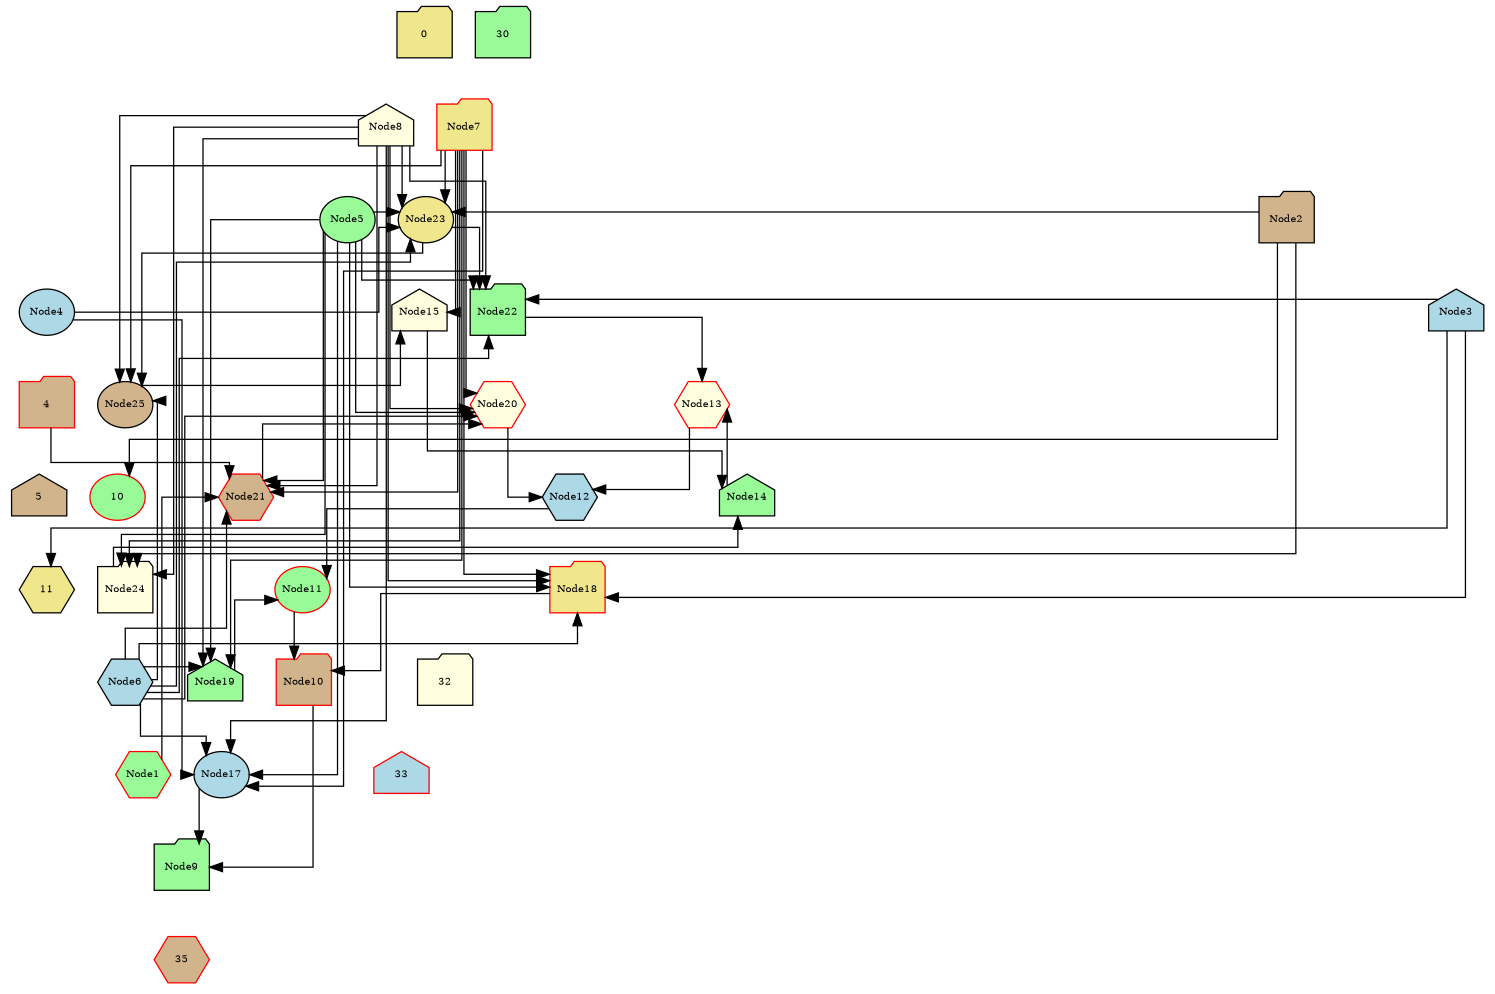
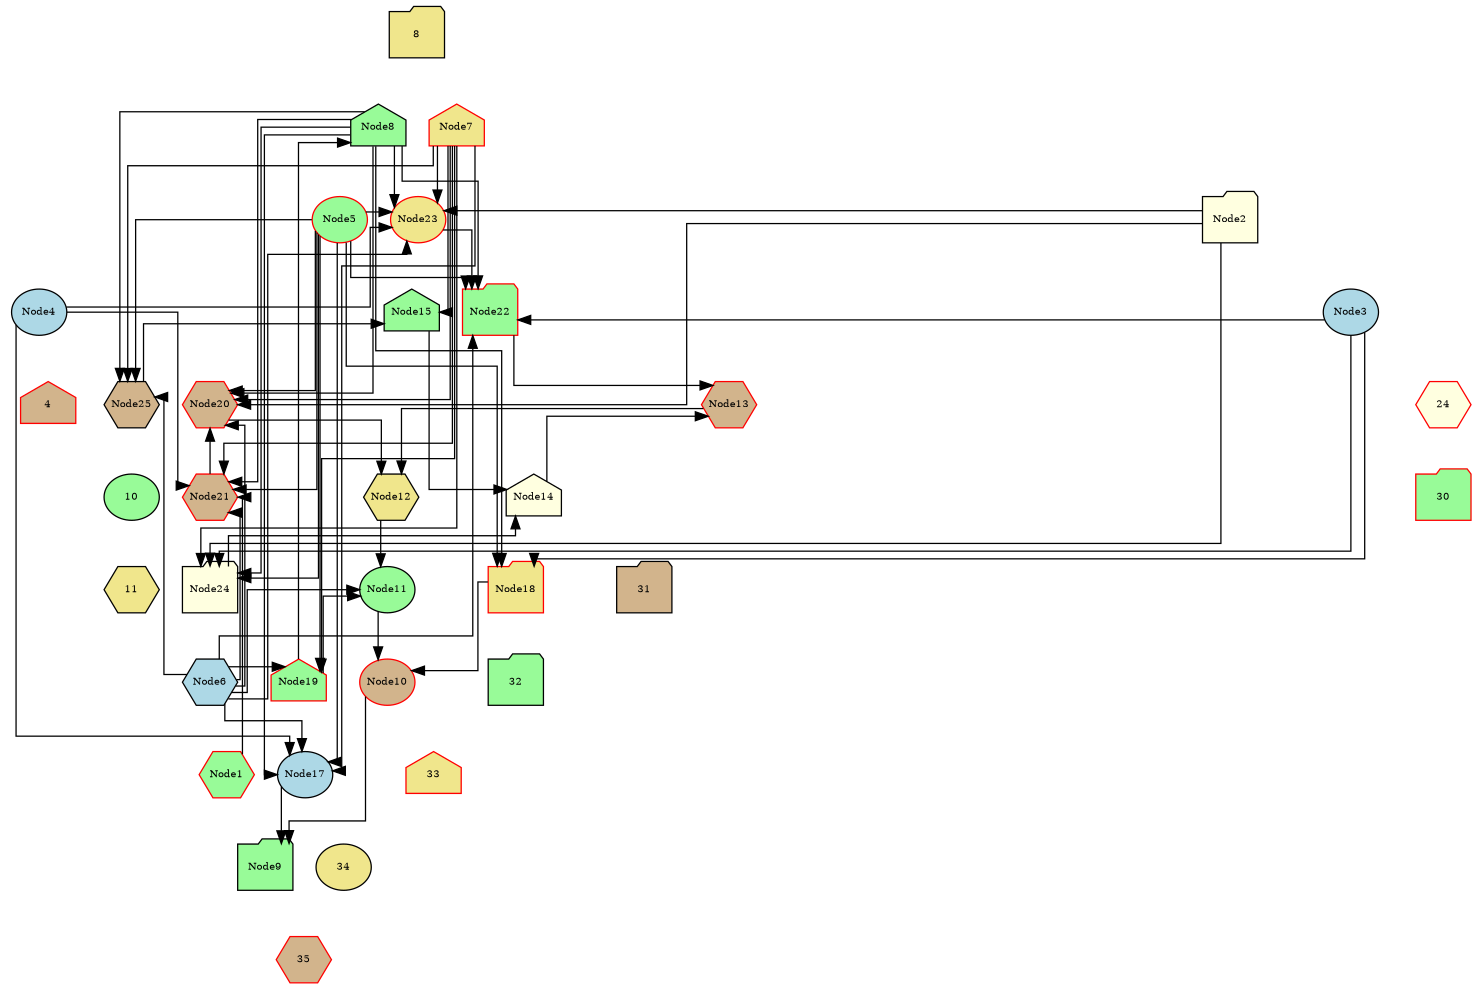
node "0": label "0" -> "8"
node "30": color black -> red
node "Node8": fillcolor lightyellow -> palegreen
node "Node7": shape folder -> house
node "Node5": color black -> red
node "Node23": color black -> red
node "Node2": fillcolor tan -> lightyellow
edge "Node23" -> "Node25": now "Node5" -> "Node25"
node "Node15": fillcolor lightyellow -> palegreen
node "Node22": color black -> red
node "Node3": shape house -> ellipse
edge "Node8" -> "Node19": reversed
edge "Node7" -> "Node18": removed
node "4": shape folder -> house
node "Node25": shape ellipse -> hexagon
node "Node20": fillcolor lightyellow -> tan
node "Node13": fillcolor lightyellow -> tan
node "24": added
edge "Node2" -> "10": now "Node2" -> "Node20"
edge "4" -> "Node21": now "Node4" -> "Node21"
node "5": removed
node "10": color red -> black
node "Node12": fillcolor lightblue -> khaki
node "Node14": fillcolor palegreen -> lightyellow
edge "Node3" -> "11": now "Node3" -> "Node24"
node "Node11": color red -> black
node "31": added
edge "Node6" -> "Node18": now "Node6" -> "Node11"
node "Node19": color black -> red
node "Node10": shape folder -> ellipse
node "32": fillcolor lightyellow -> palegreen
node "33": fillcolor lightblue -> khaki
node "34": added
